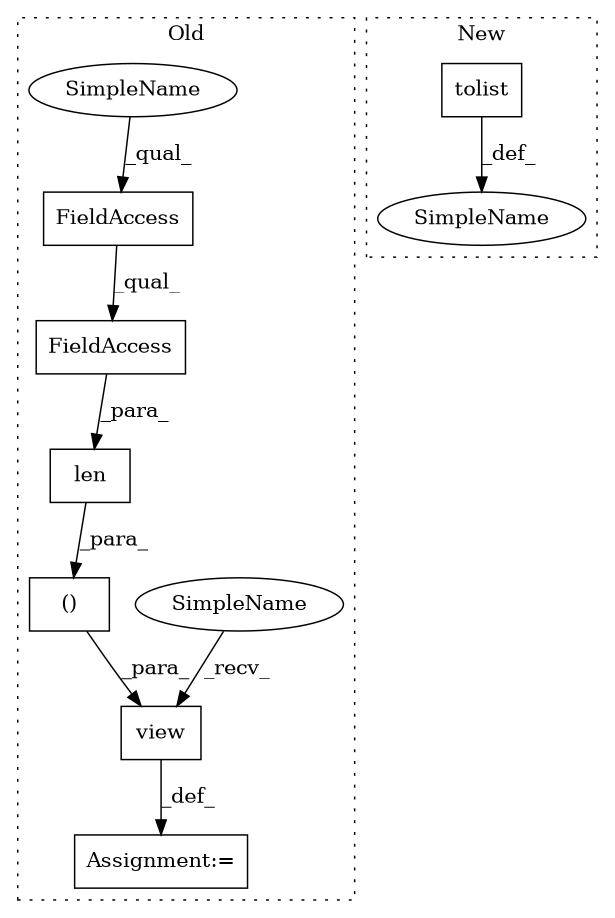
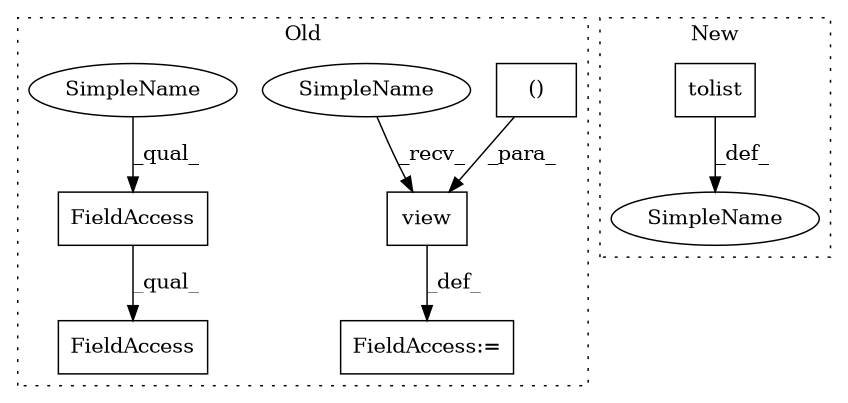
node "len": removed
node "Assignment:=": label "Assignment:=" -> "FieldAccess:="
